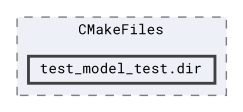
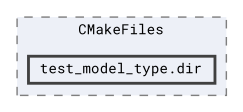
node "test_model_test.dir": label "test_model_test.dir" -> "test_model_type.dir"
